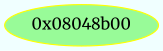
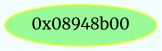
node "0x08048b00": label "0x08048b00" -> "0x08948b00"
